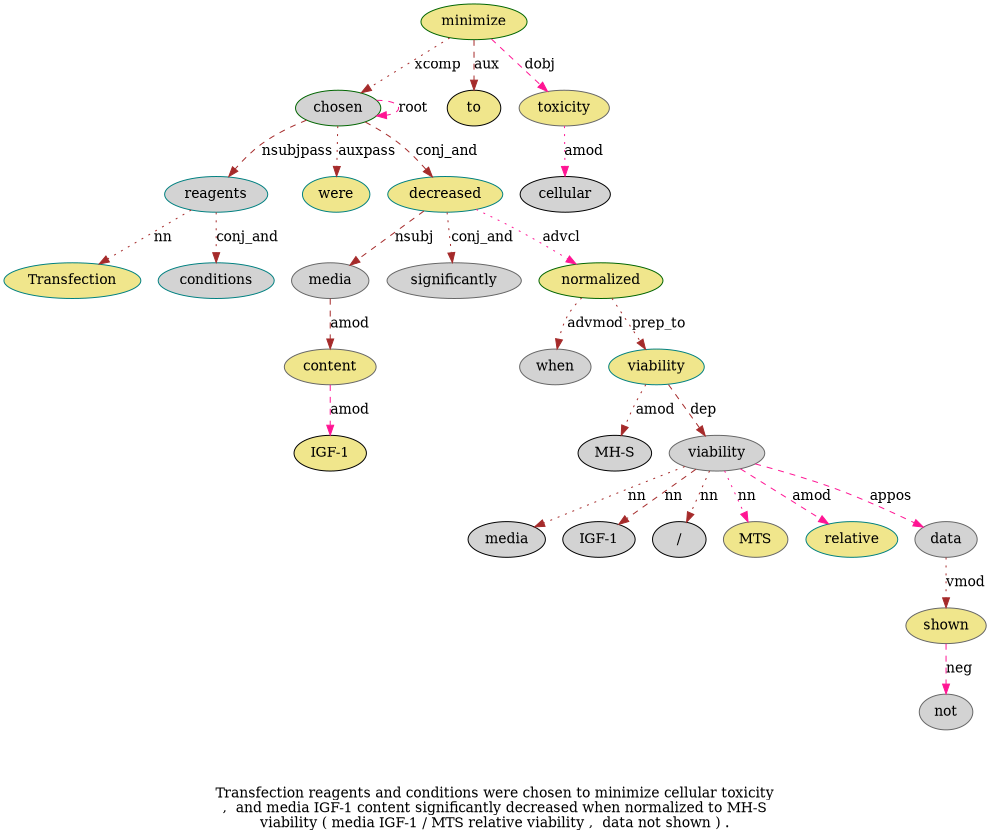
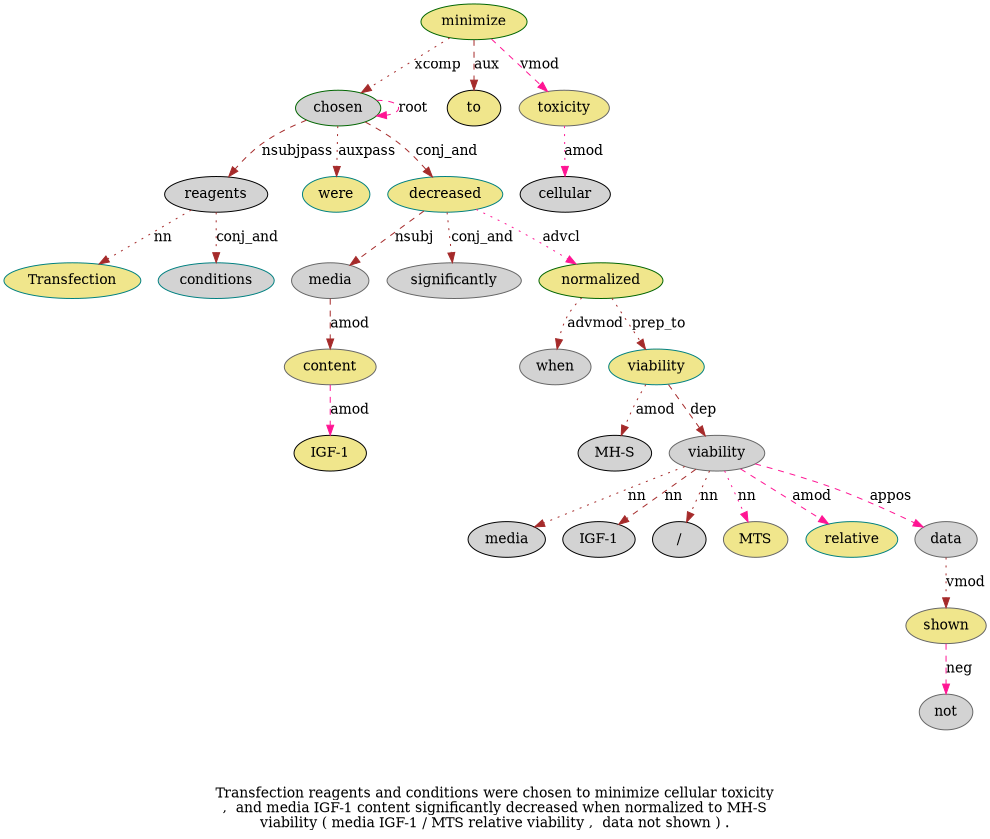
edge "minimize" -> "toxicity": label "dobj" -> "vmod"
node "reagents": color teal -> black
